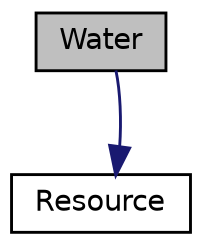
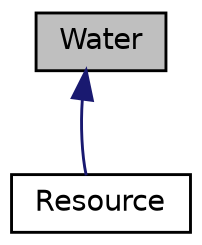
edge "Water" -> "Resource": reversed
